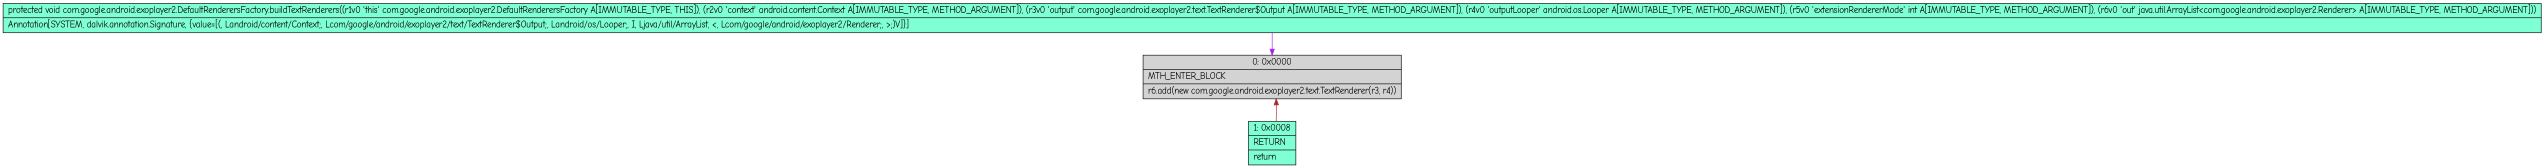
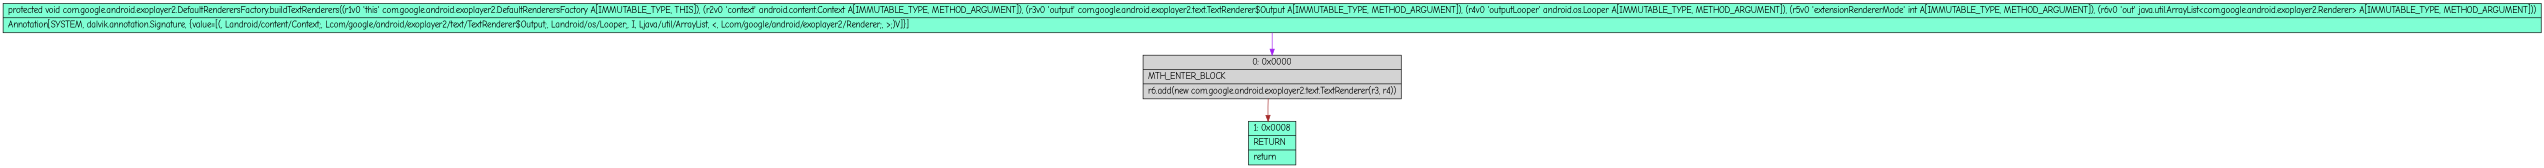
edge "1: 0x0008" -> "0: 0x0000": reversed
